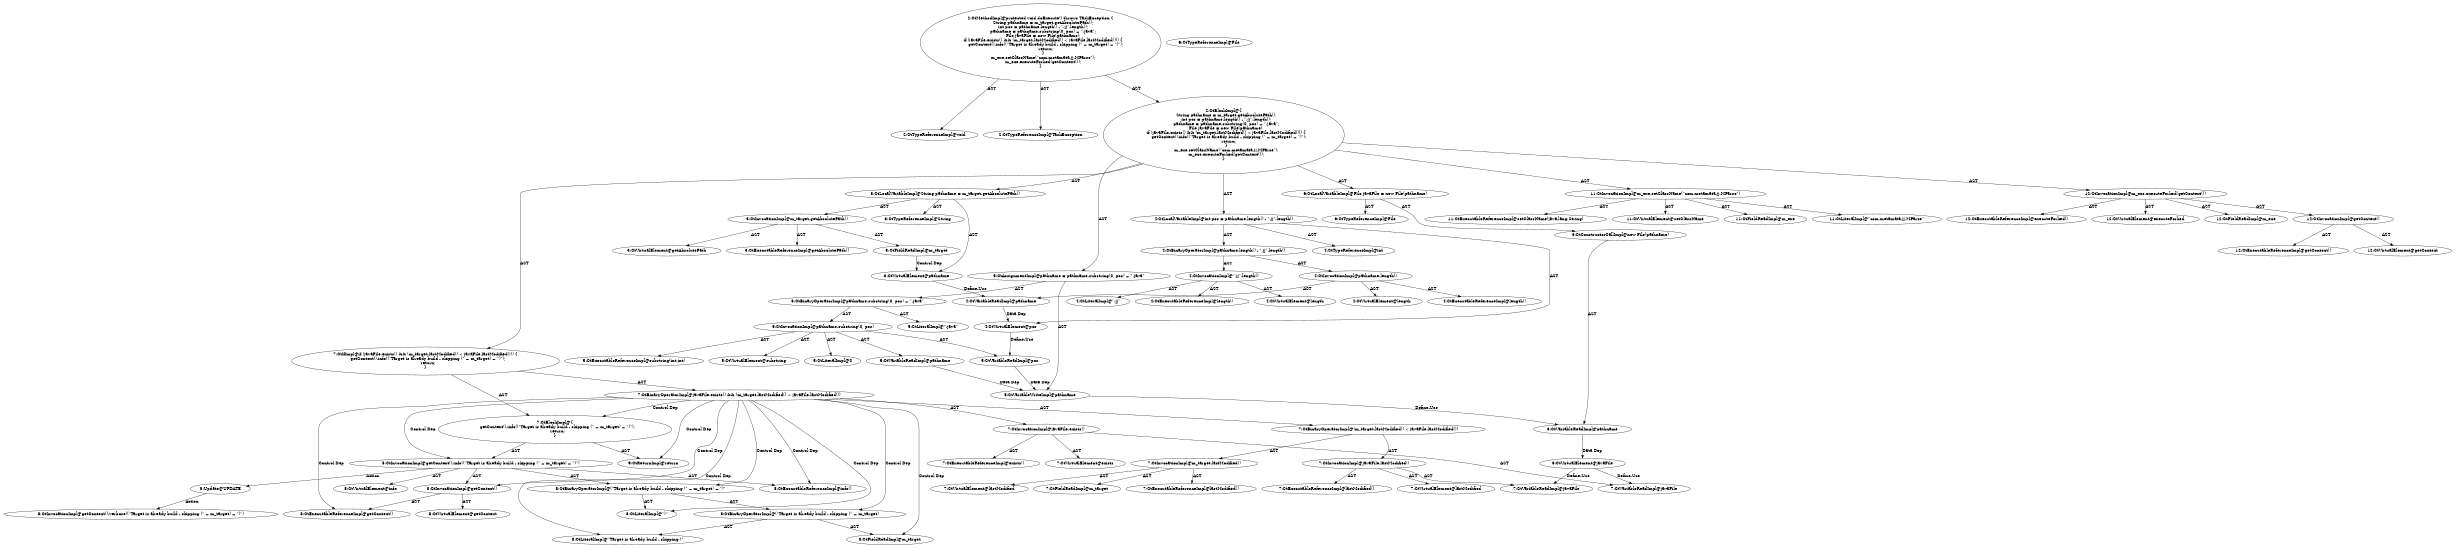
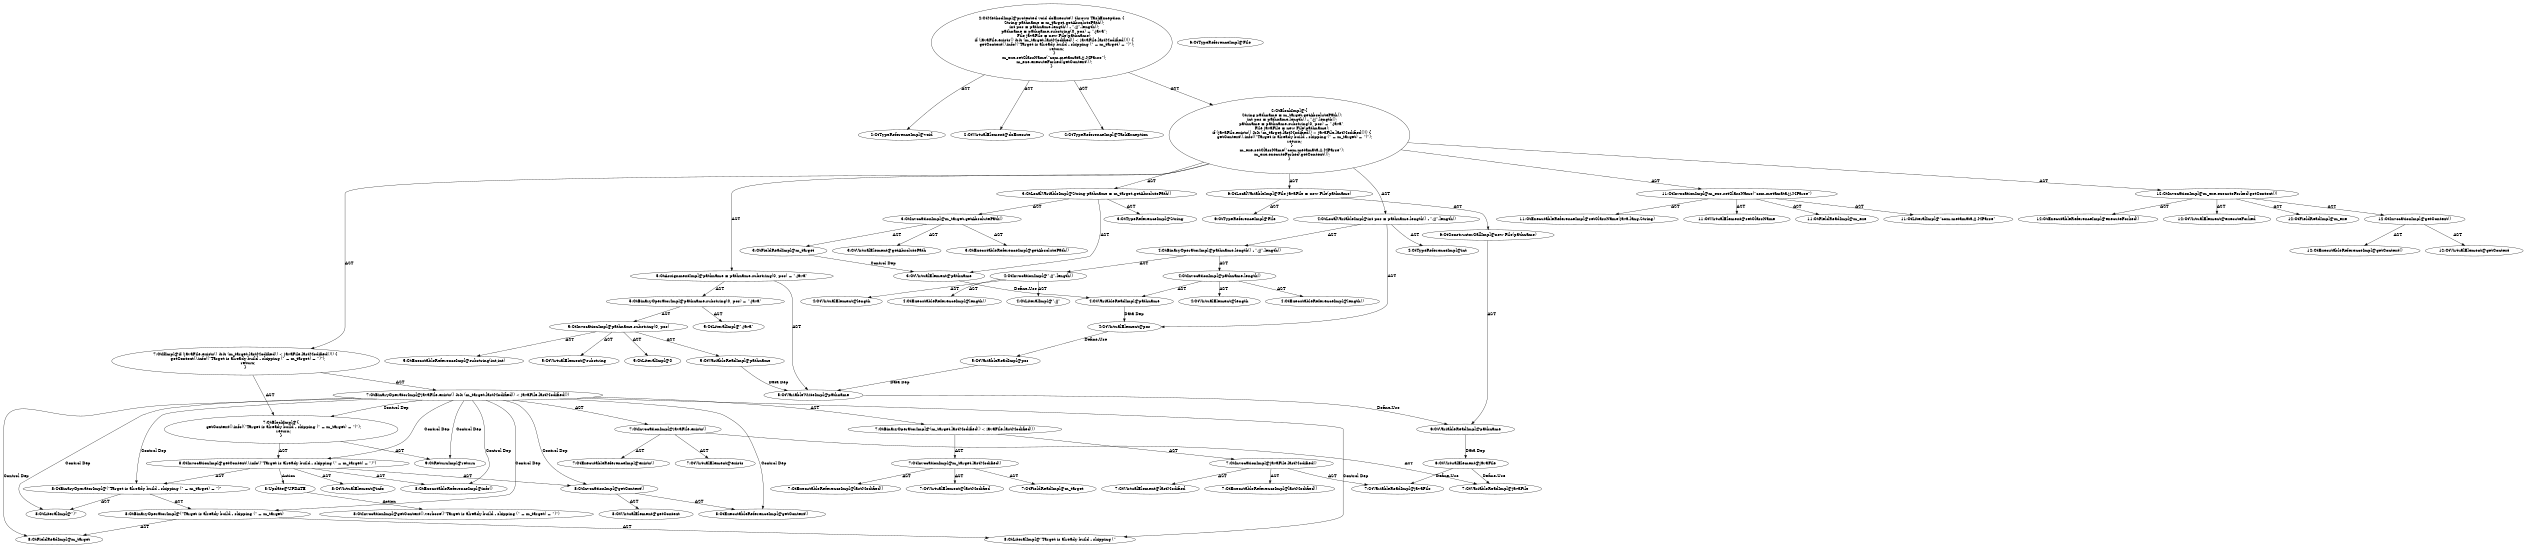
node "2:CtVirtualElement@doExecute": added
edge "5:CtInvocationImpl@pathname.substring(0, pos)" -> "5:CtVariableReadImpl@pos": removed, label "AST"
